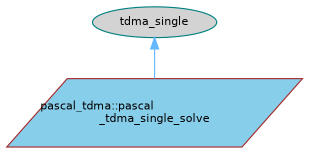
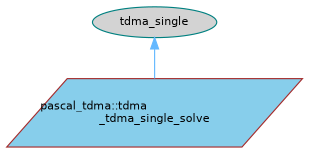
node "pascal_tdma::pascal _tdma_single_solve": label "pascal_tdma::pascal _tdma_single_solve" -> "pascal_tdma::tdma _tdma_single_solve"
